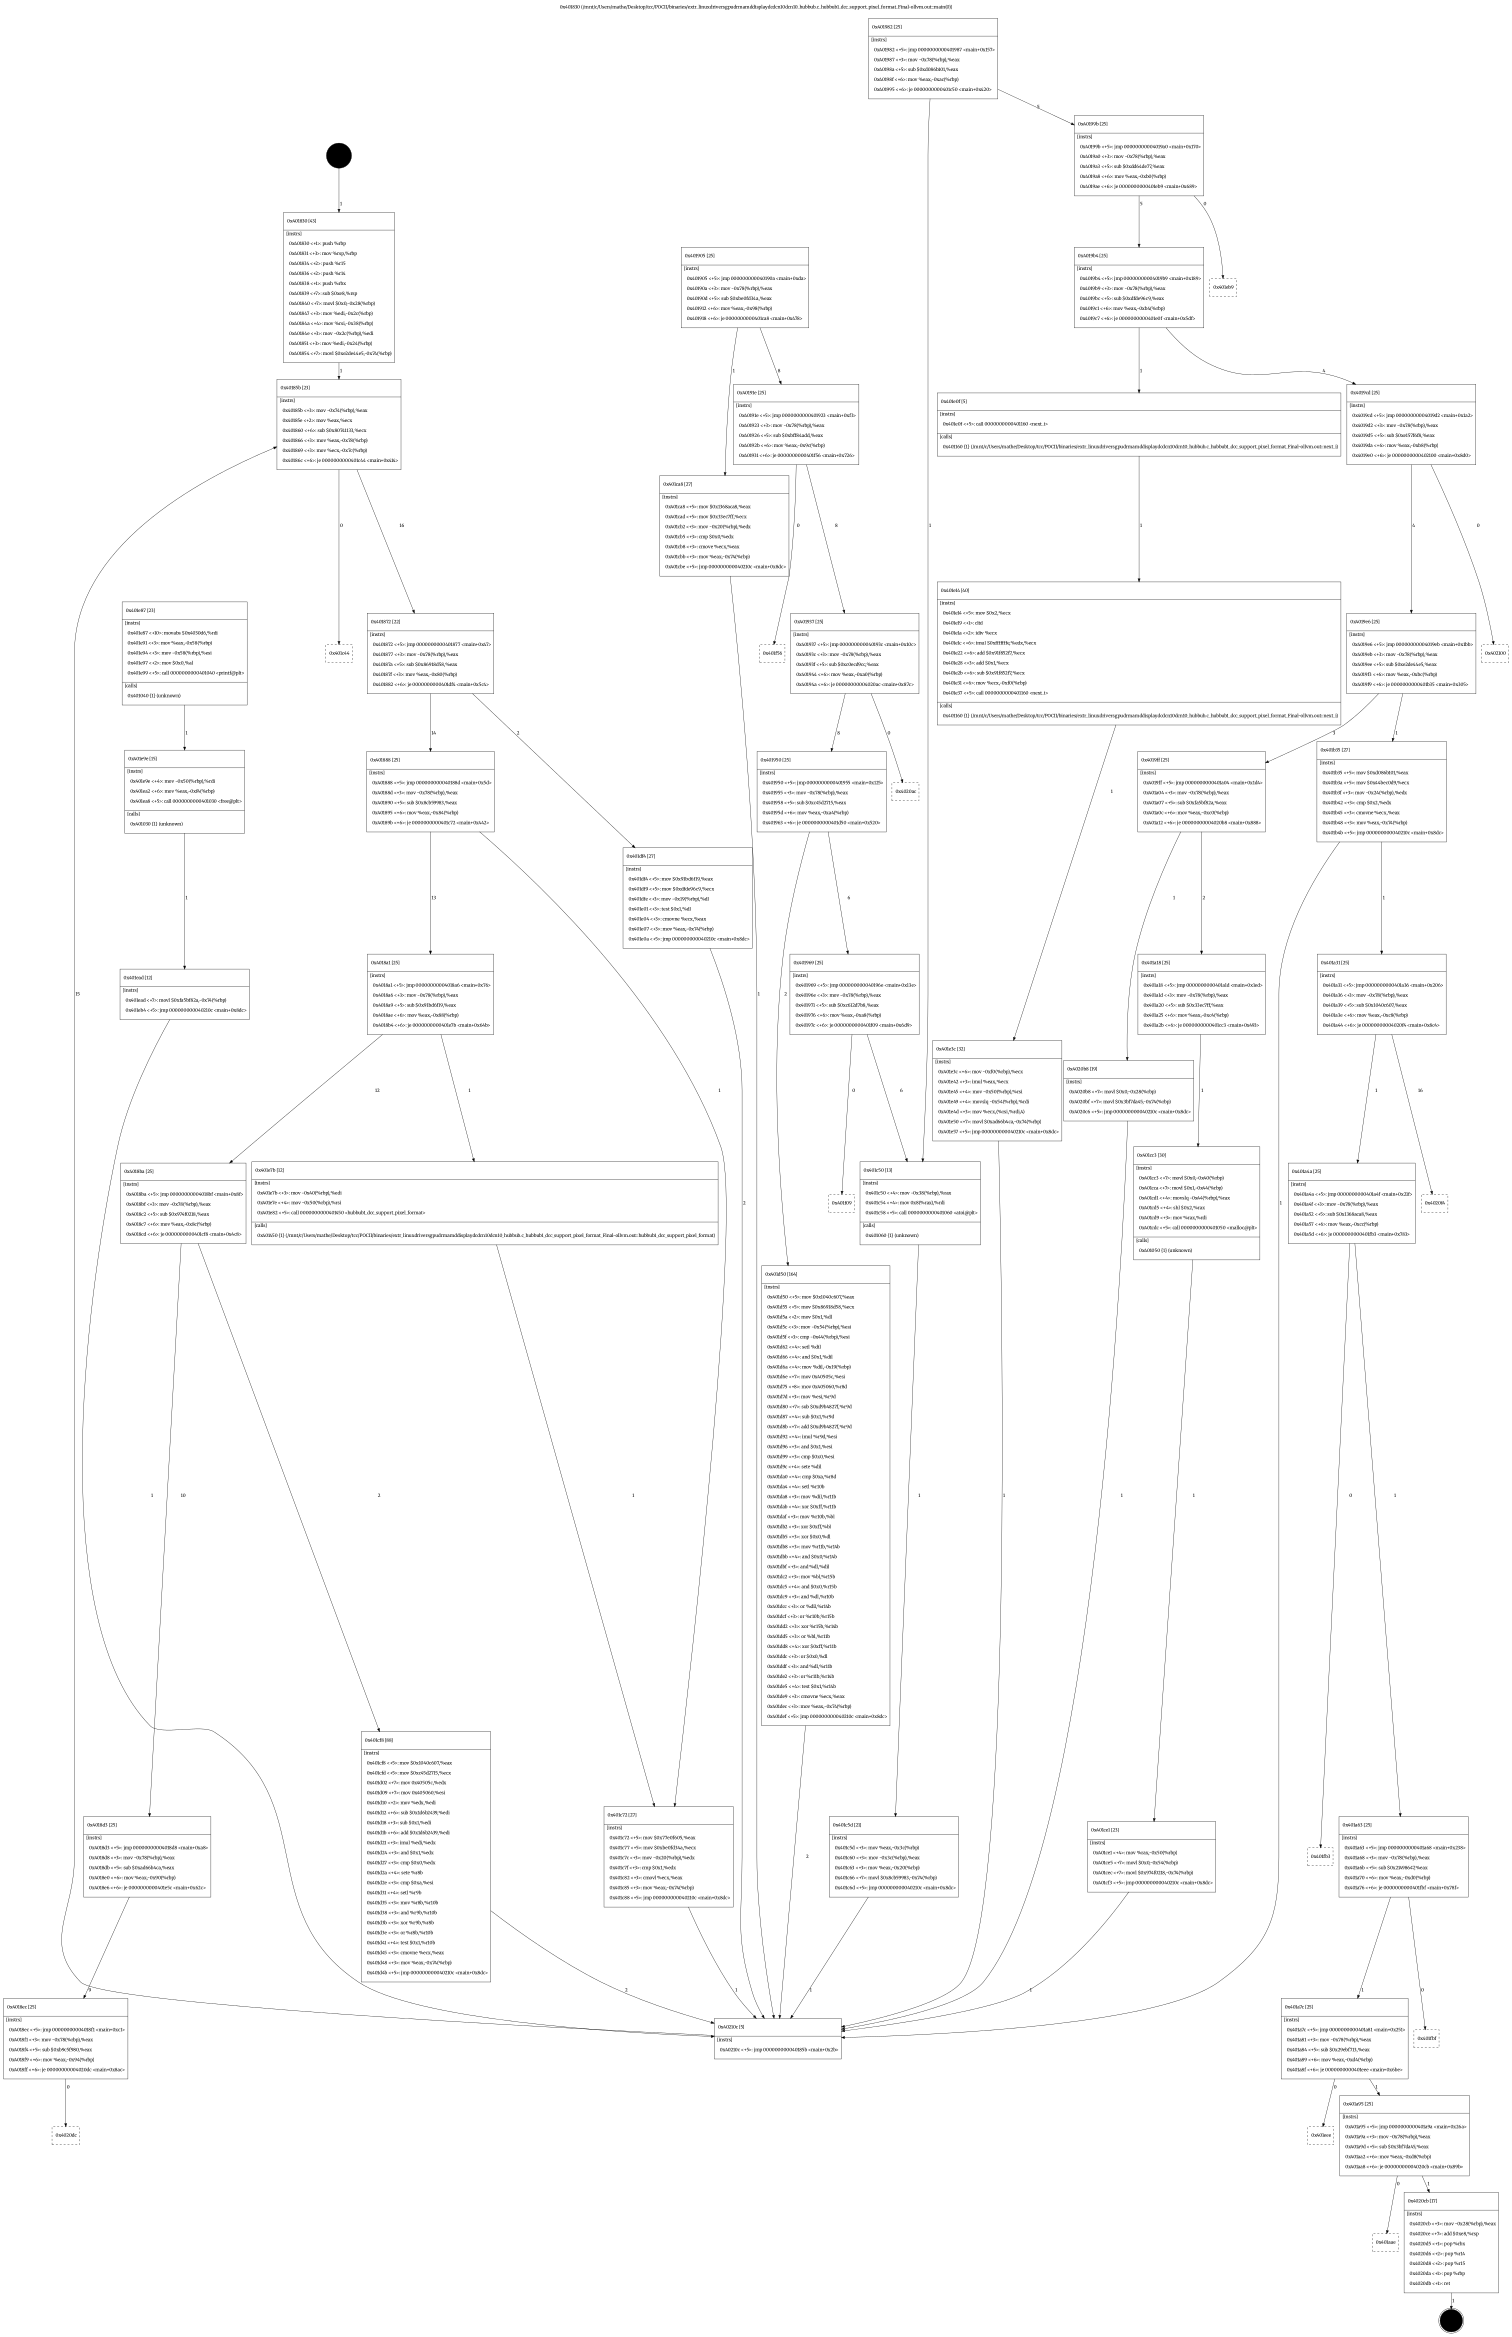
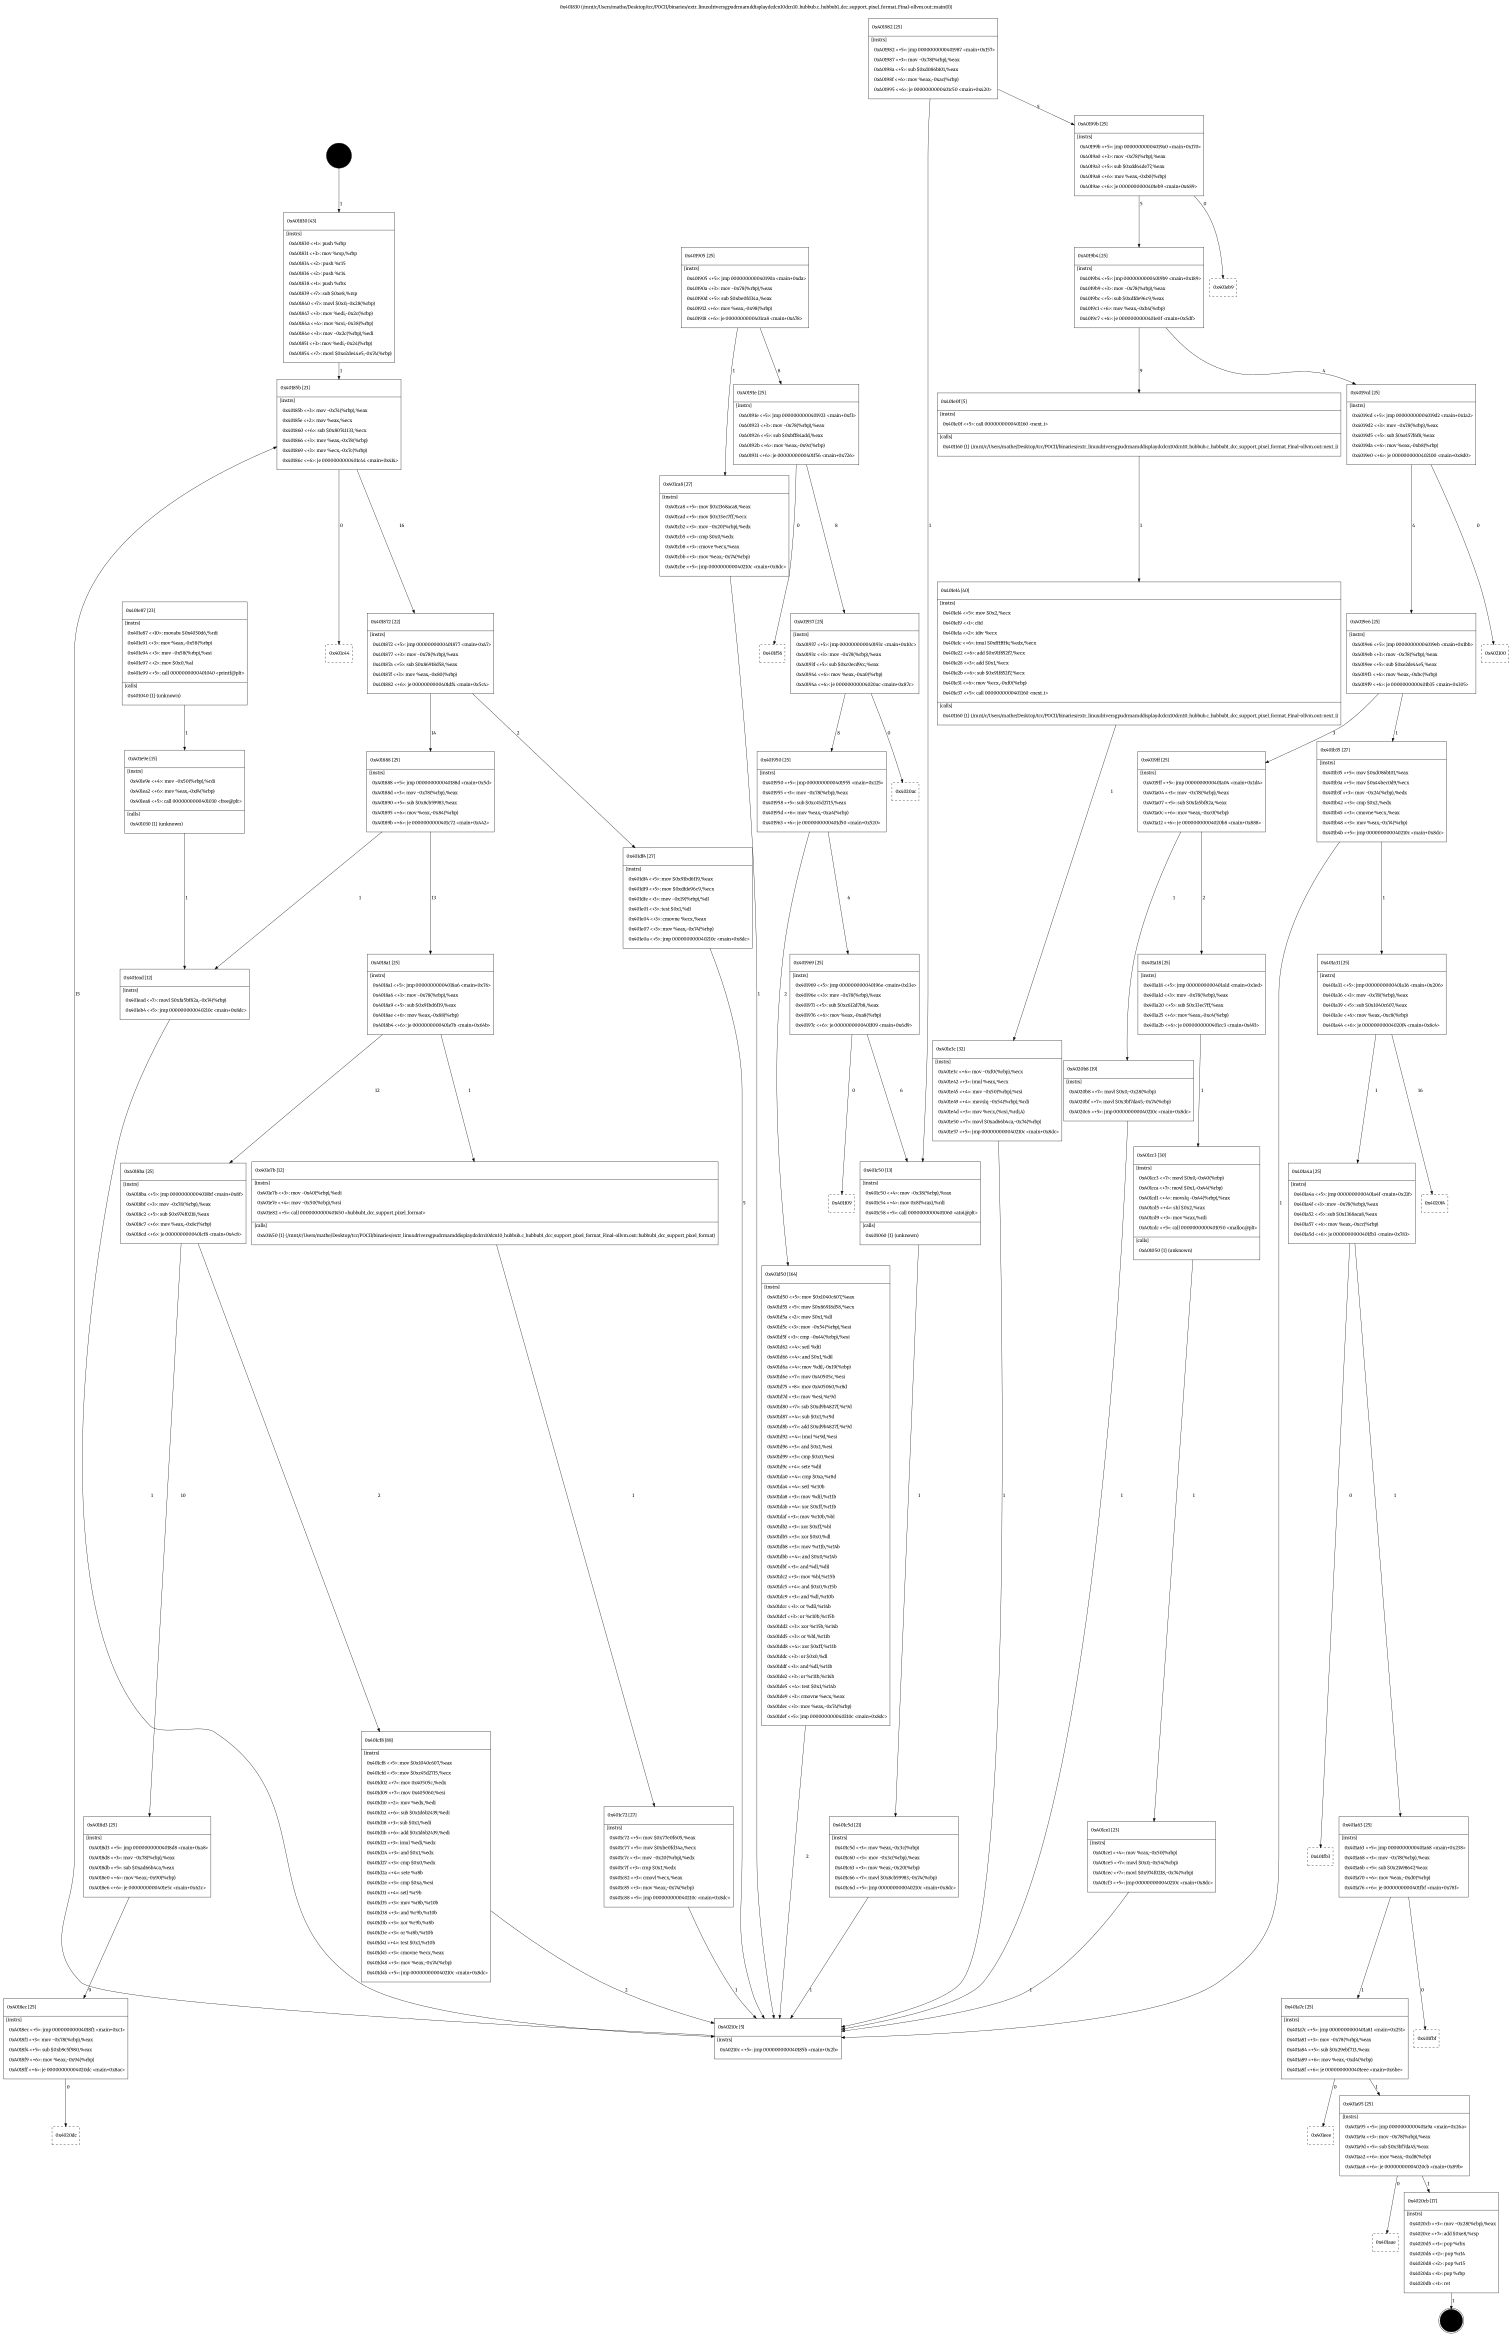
edge "0x4019b4 [25]" -> "0x401e0f [5]": label " 1" -> " 9"
edge "0x401df4 [27]" -> "0x40210c [5]": label " 2" -> " 5"
edge "0x401888 [25]" -> "0x401c72 [27]": now "0x401888 [25]" -> "0x401ead [12]"
